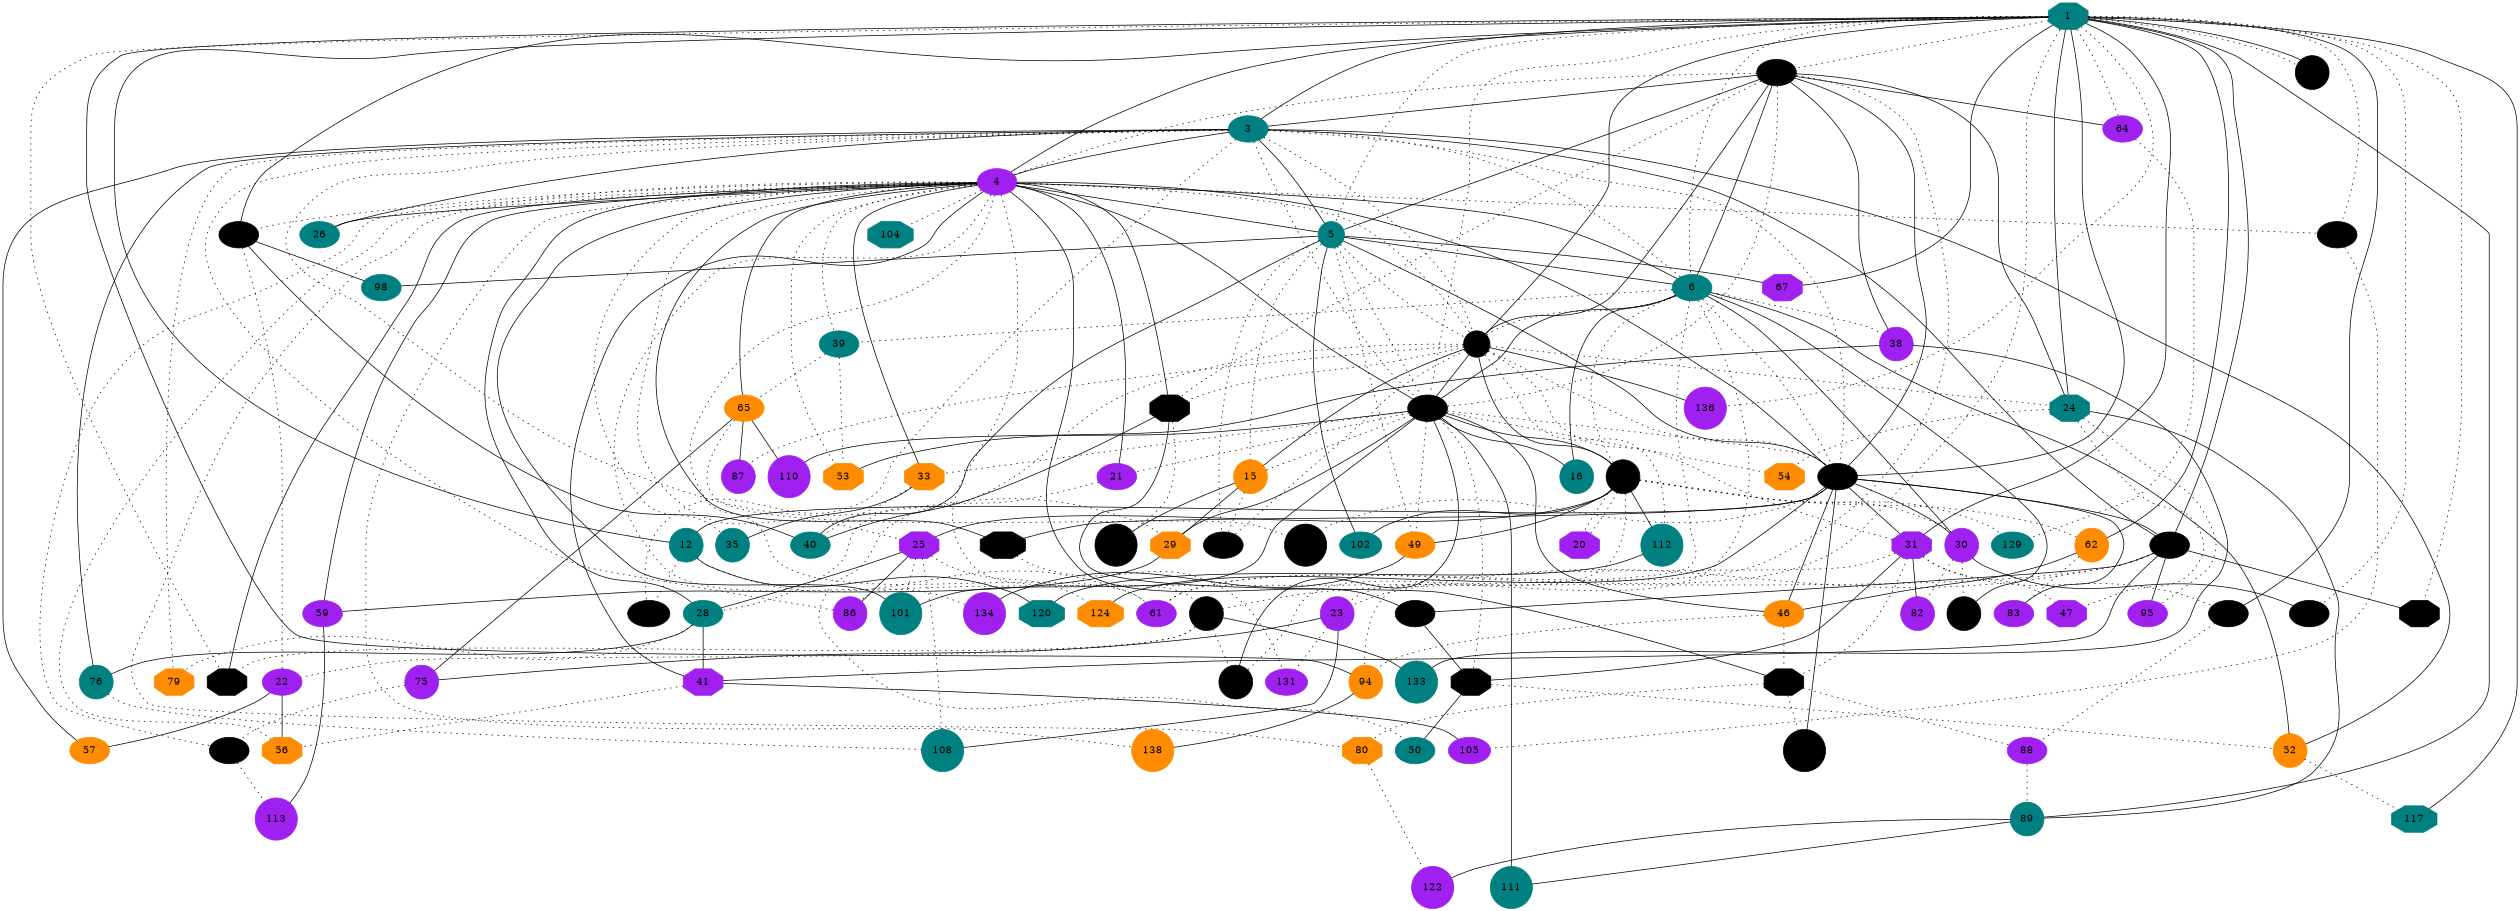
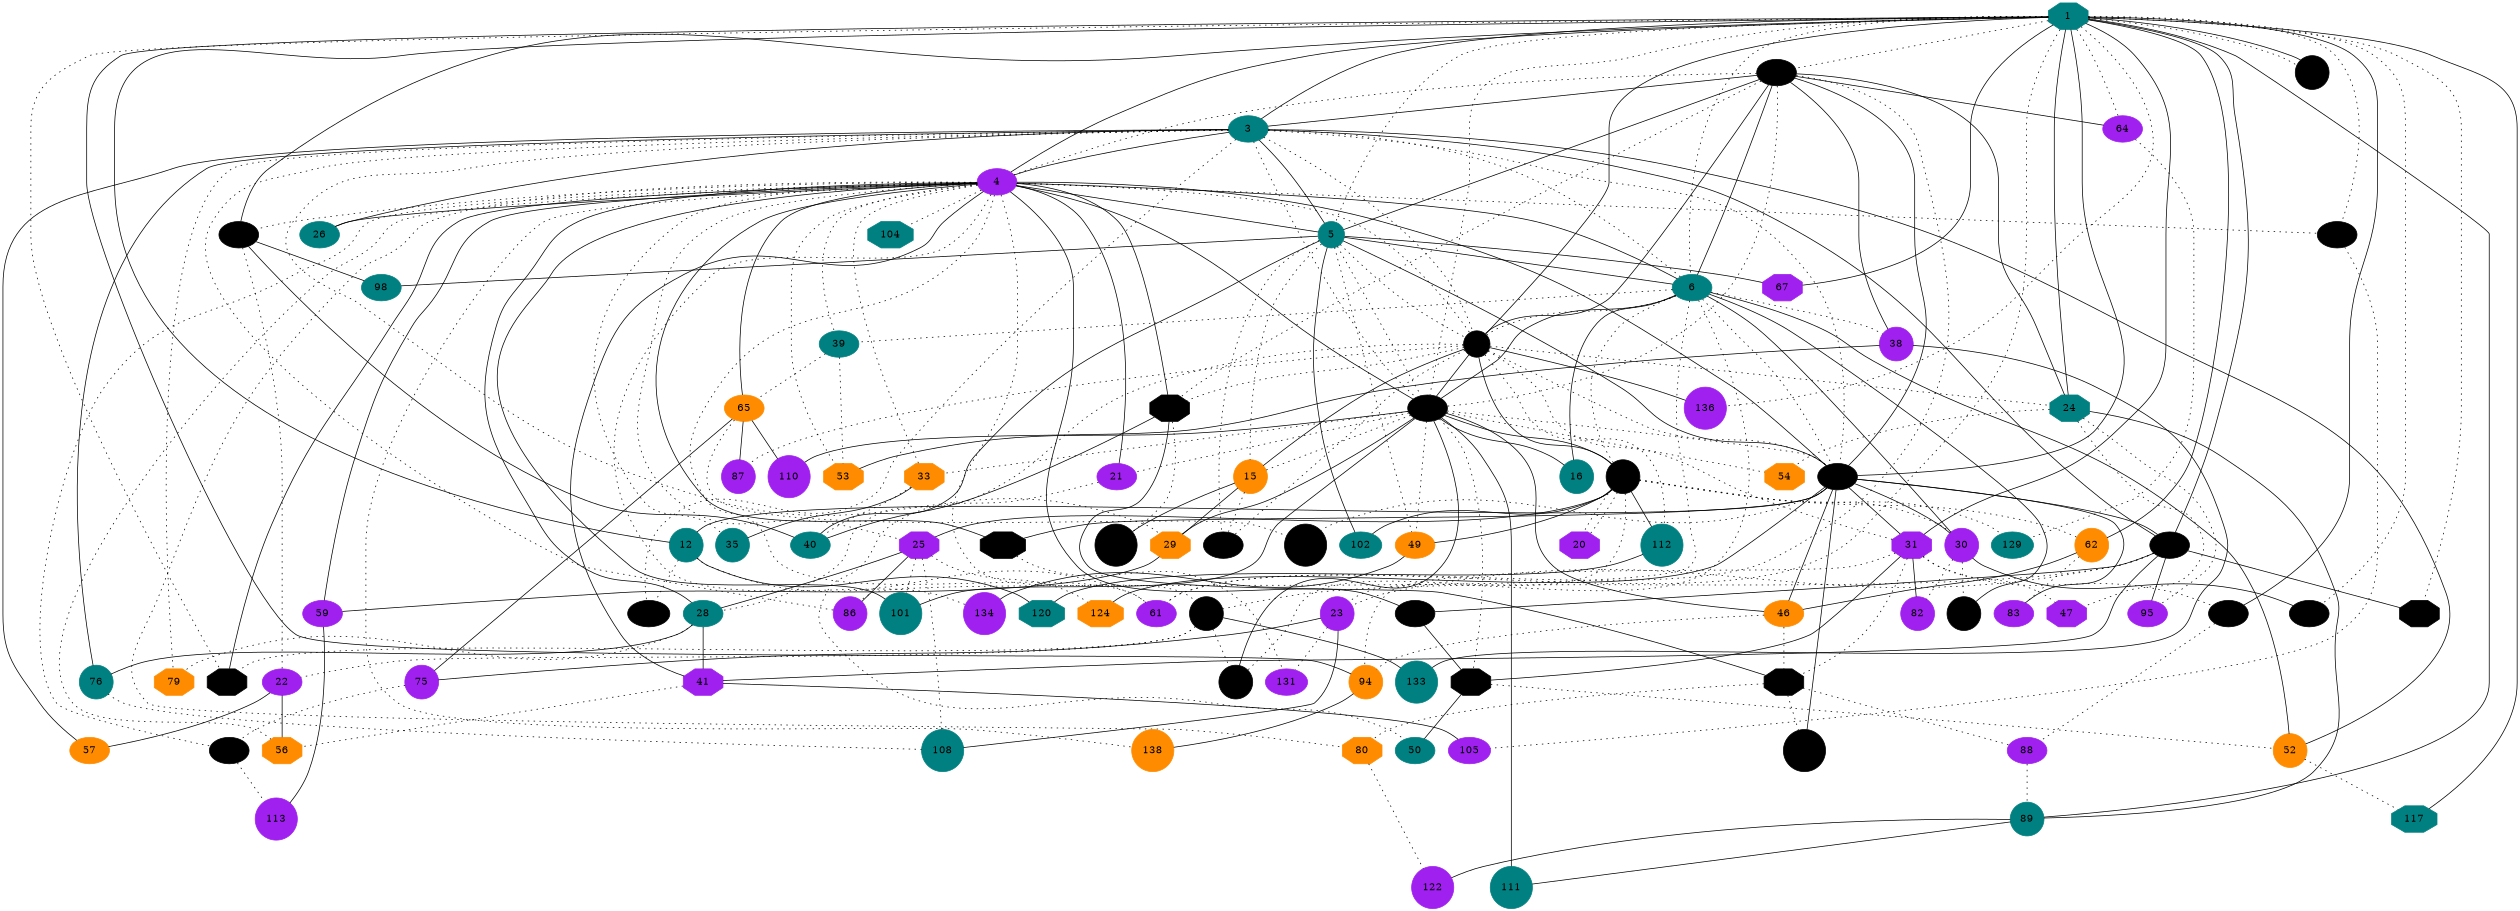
edge "4" -- "33": style solid -> dotted
